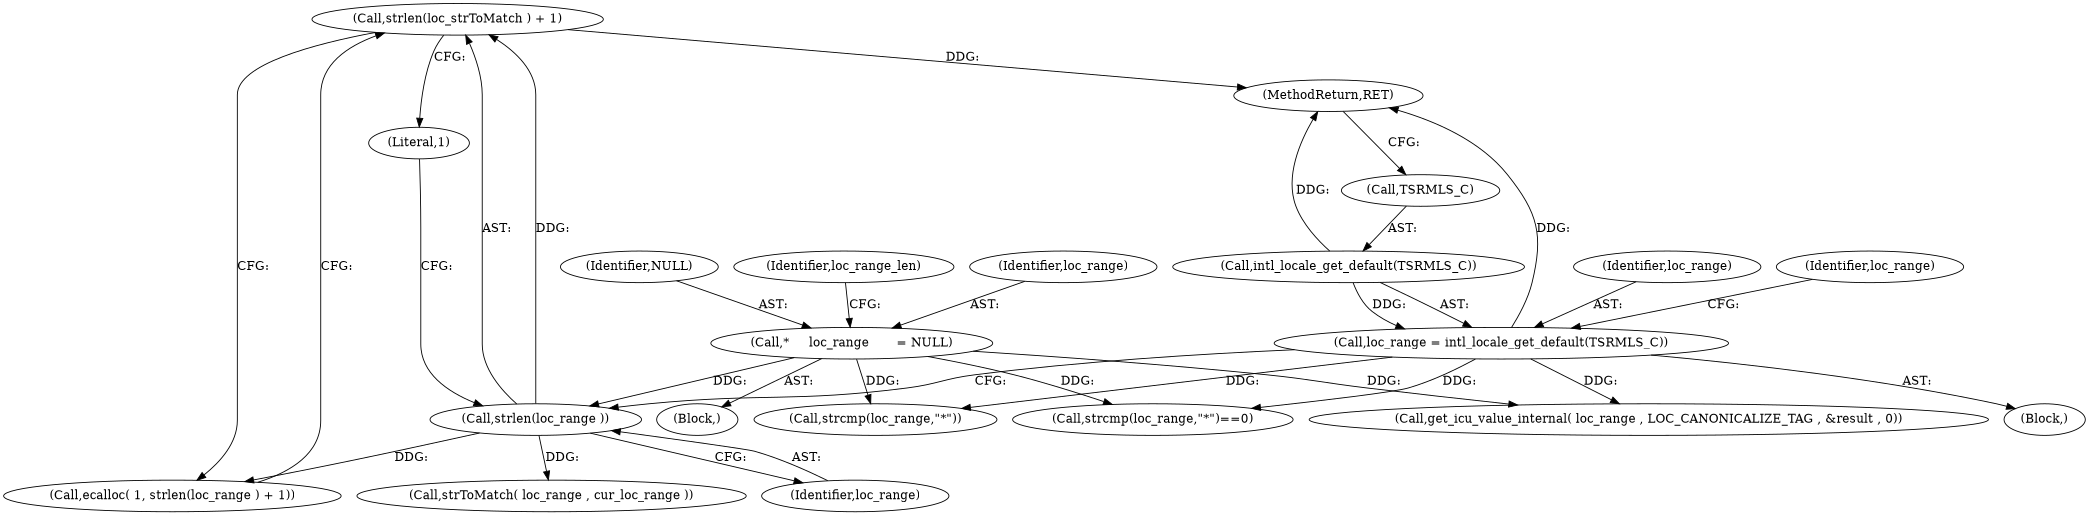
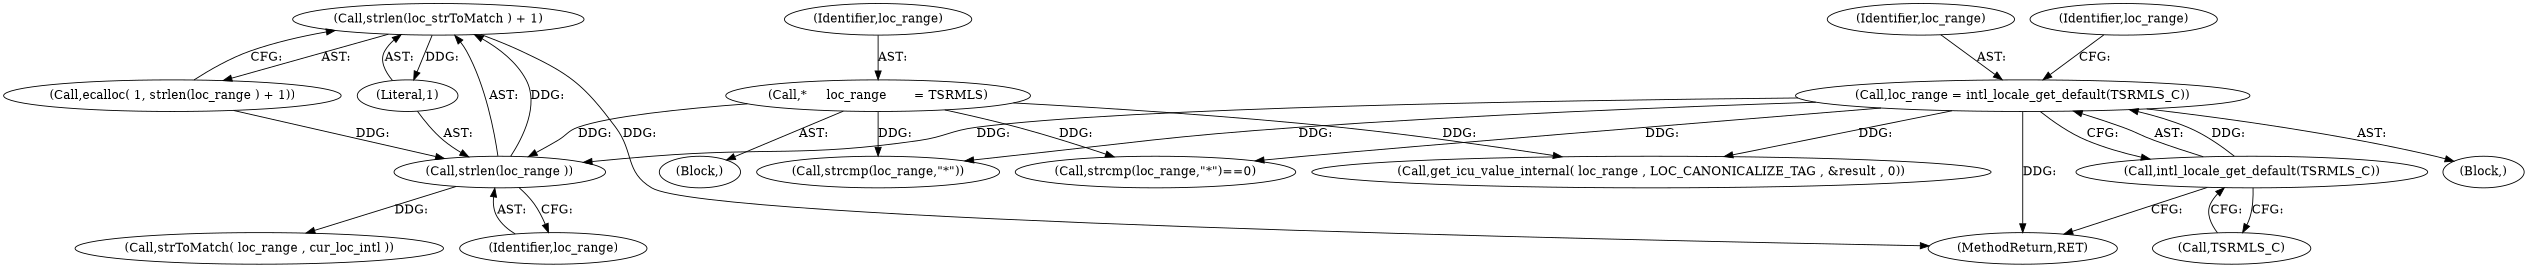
edge "(Call,strlen(loc_strToMatch ) + 1)" -> "(Literal,1)": label "CFG: " -> "DDG: "
edge "(Literal,1)" -> "(Call,strlen(loc_strToMatch ) + 1)": added, label "AST:"
edge "(MethodReturn,RET)" -> "(Call,TSRMLS_C)": now "(Call,intl_locale_get_default(TSRMLS_C))" -> "(Call,TSRMLS_C)"
edge "(Call,loc_range = intl_locale_get_default(TSRMLS_C))" -> "(Call,intl_locale_get_default(TSRMLS_C))": added, label "CFG:"
edge "(Call,intl_locale_get_default(TSRMLS_C))" -> "(MethodReturn,RET)": label "DDG: " -> "CFG: "
edge "(Call,TSRMLS_C)" -> "(Call,intl_locale_get_default(TSRMLS_C))": label "AST: " -> "CFG: "
edge "(Call,strlen(loc_strToMatch ) + 1)" -> "(Call,ecalloc( 1, strlen(loc_range ) + 1))": label "CFG: " -> "AST: "
edge "(Literal,1)" -> "(Call,strlen(loc_range ))": label "CFG: " -> "AST: "
node "(Identifier,NULL)": removed
node "(Identifier,loc_range_len)": removed
node "(Call,*     loc_range       = NULL)": label "(Call,*     loc_range       = NULL)" -> "(Call,*     loc_range       = TSRMLS)"
edge "(Call,loc_range = intl_locale_get_default(TSRMLS_C))" -> "(Call,strlen(loc_range ))": label "CFG: " -> "DDG: "
edge "(Call,strlen(loc_range ))" -> "(Call,ecalloc( 1, strlen(loc_range ) + 1))": reversed
node "(Call,strToMatch( loc_range , cur_loc_range ))": label "(Call,strToMatch( loc_range , cur_loc_range ))" -> "(Call,strToMatch( loc_range , cur_loc_intl ))"
